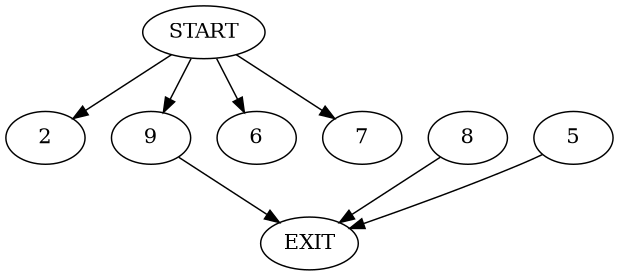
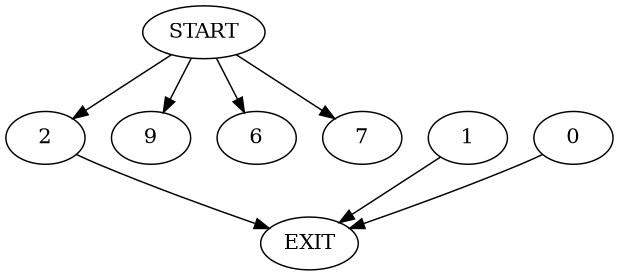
node "8": label "8" -> "1"
node "5": label "5" -> "0"
edge "9" -> "EXIT": now "2" -> "EXIT"
